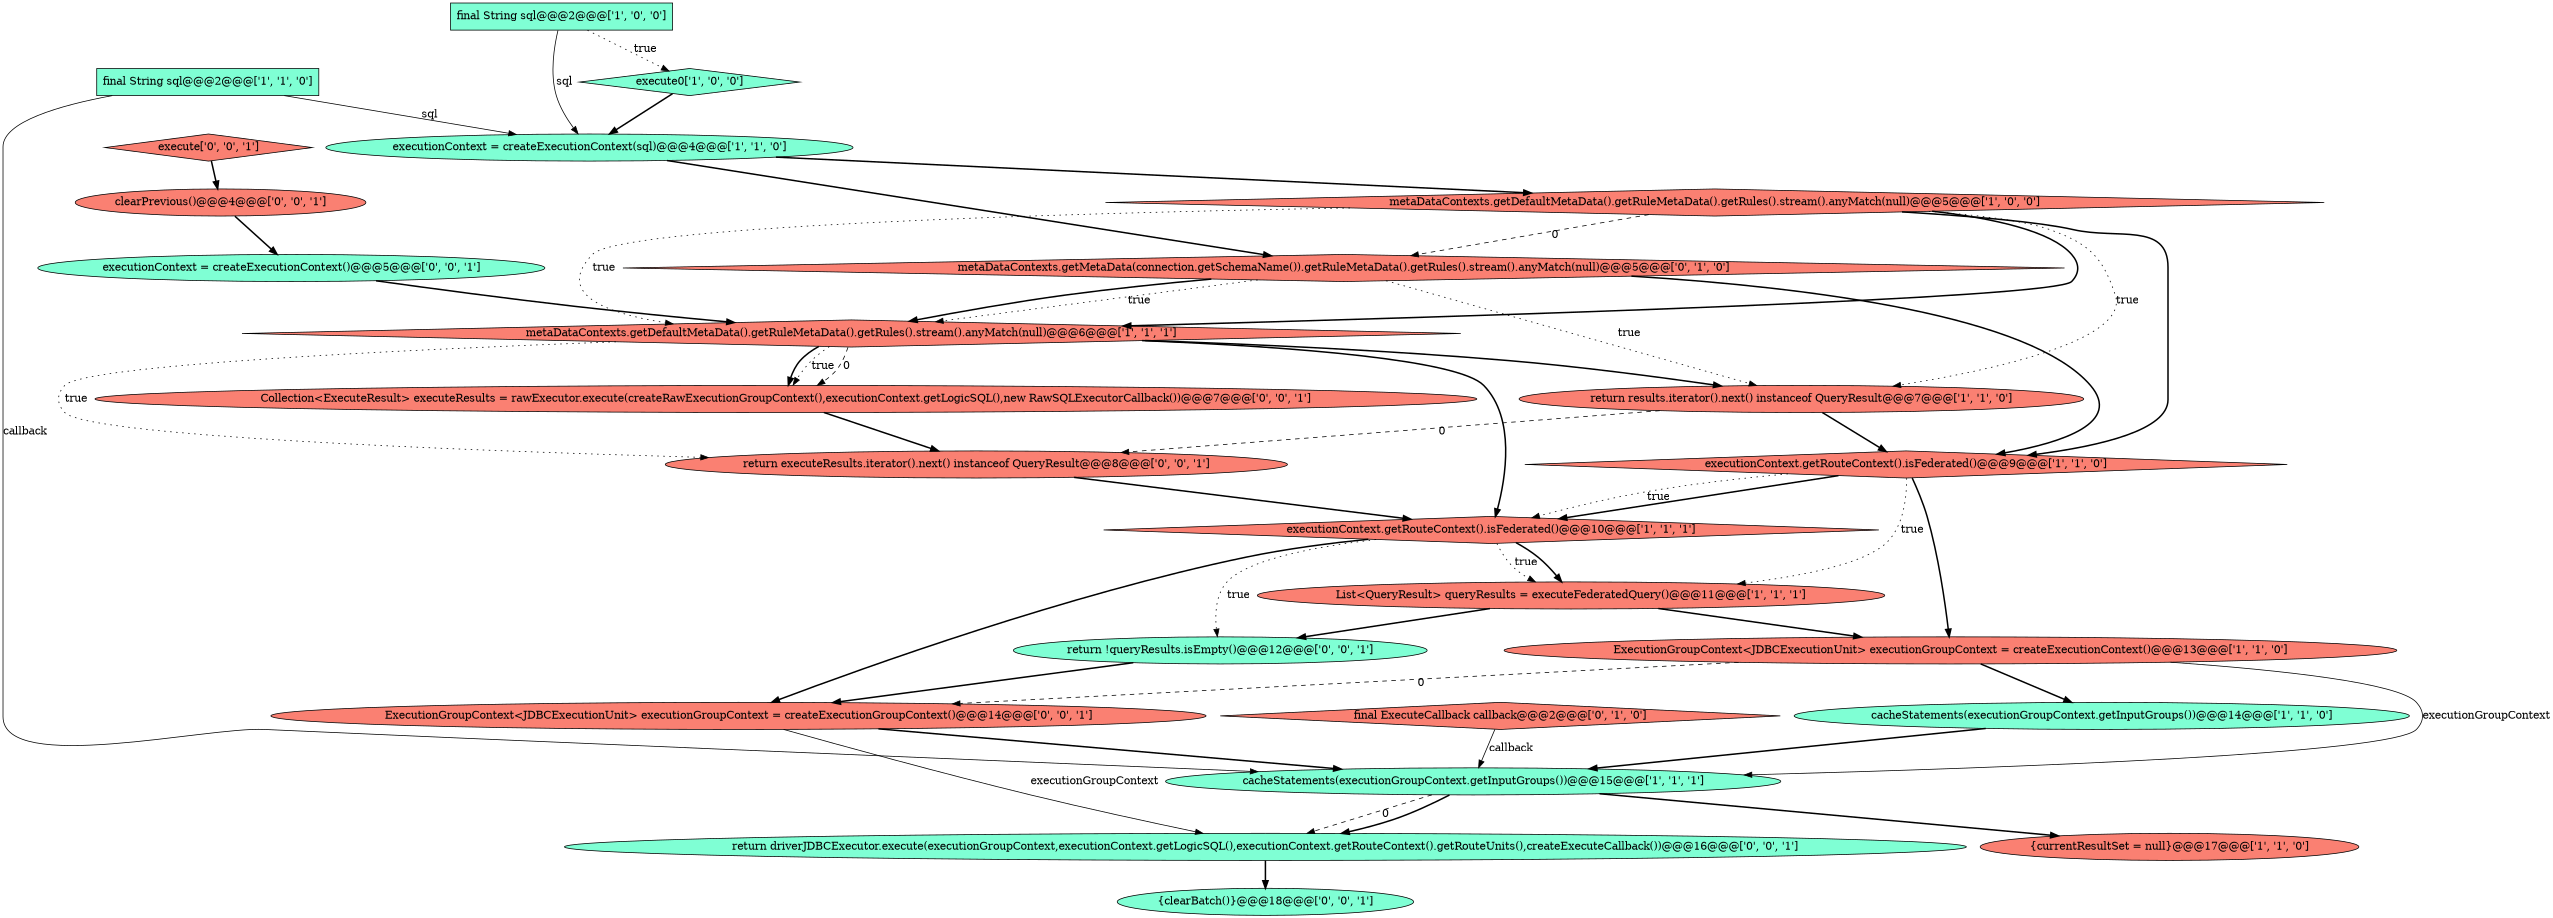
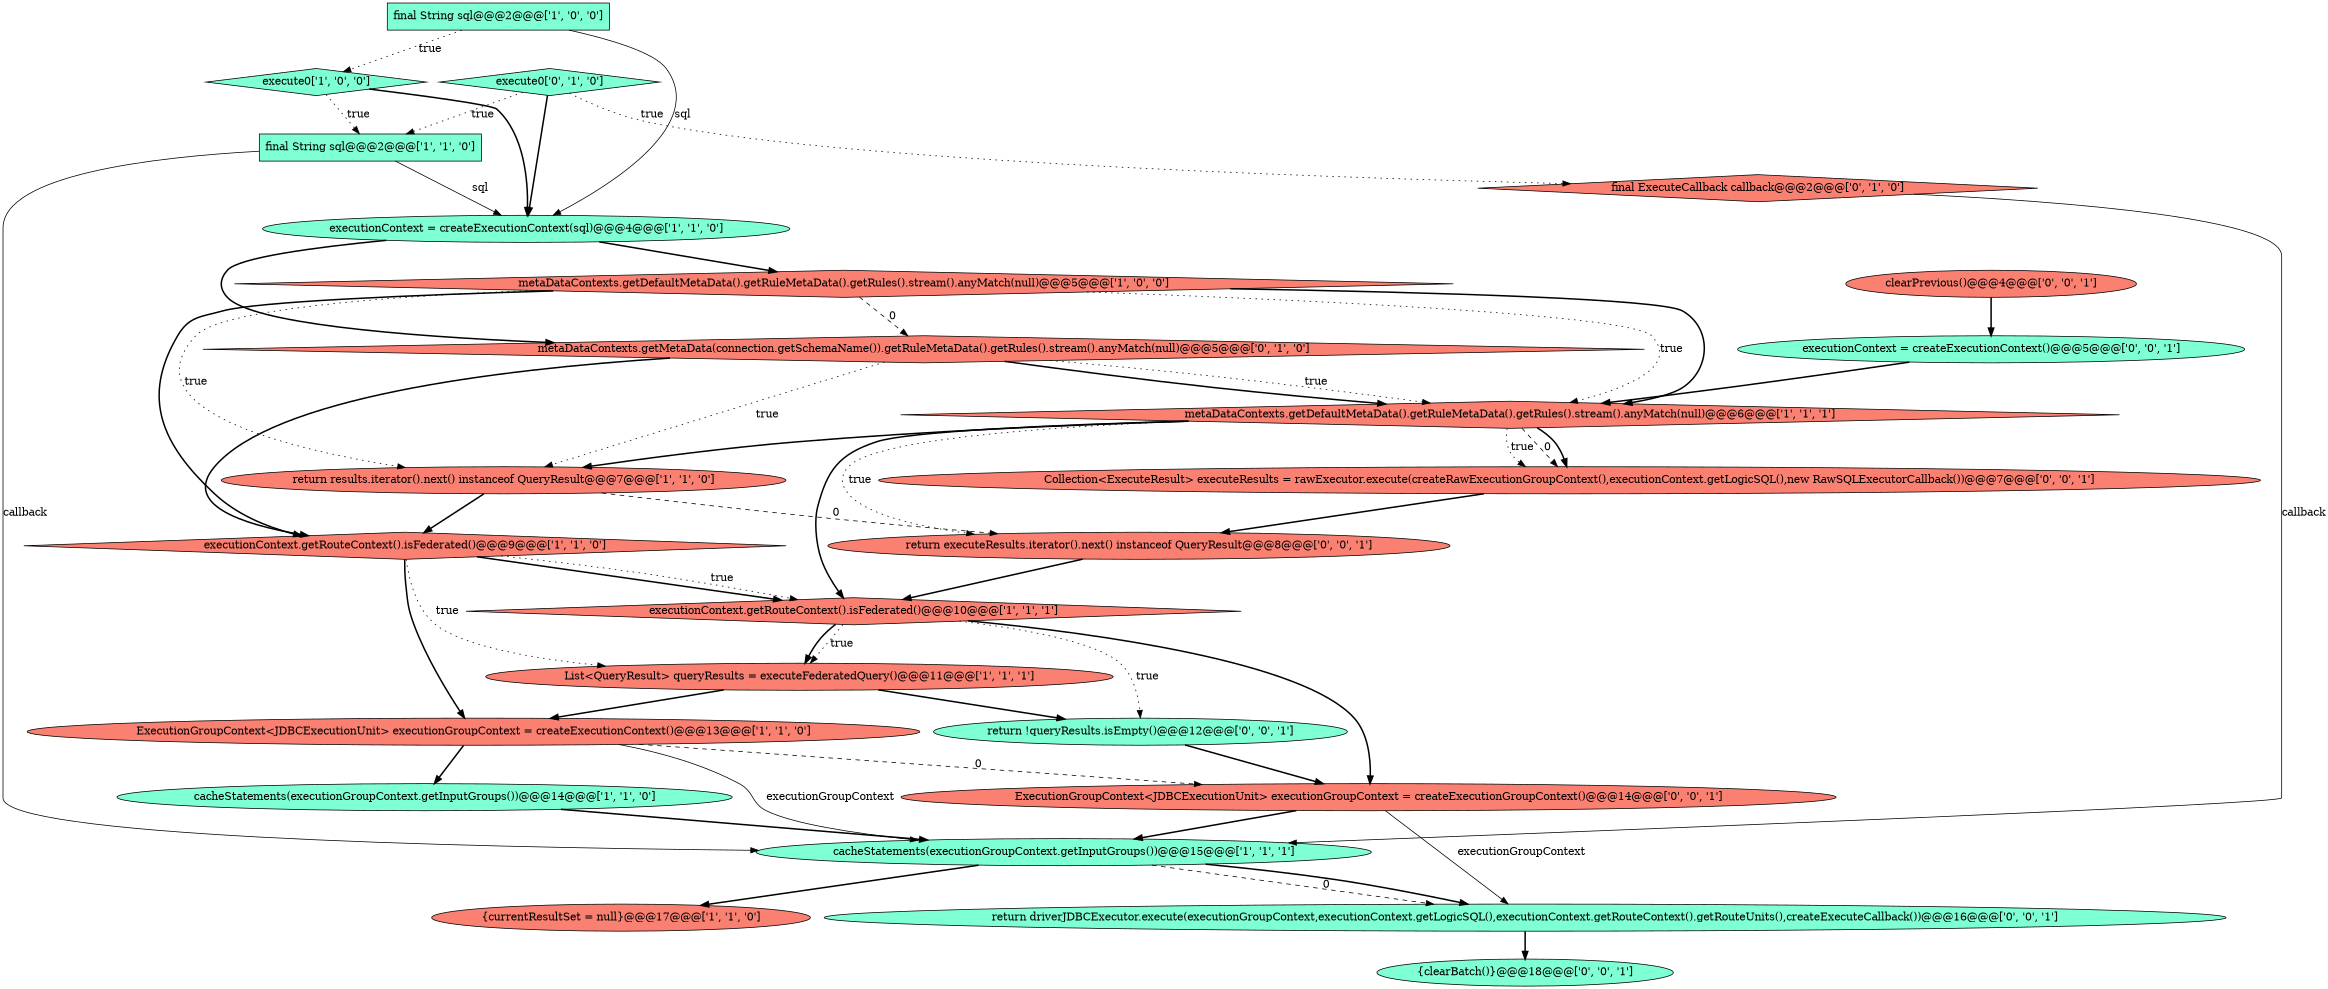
node "execute0['0', '1', '0']": added
edge "execute0['1', '0', '0']" -> "final String sql@@@2@@@['1', '1', '0']": added, label "true"
node "execute['0', '0', '1']": removed
